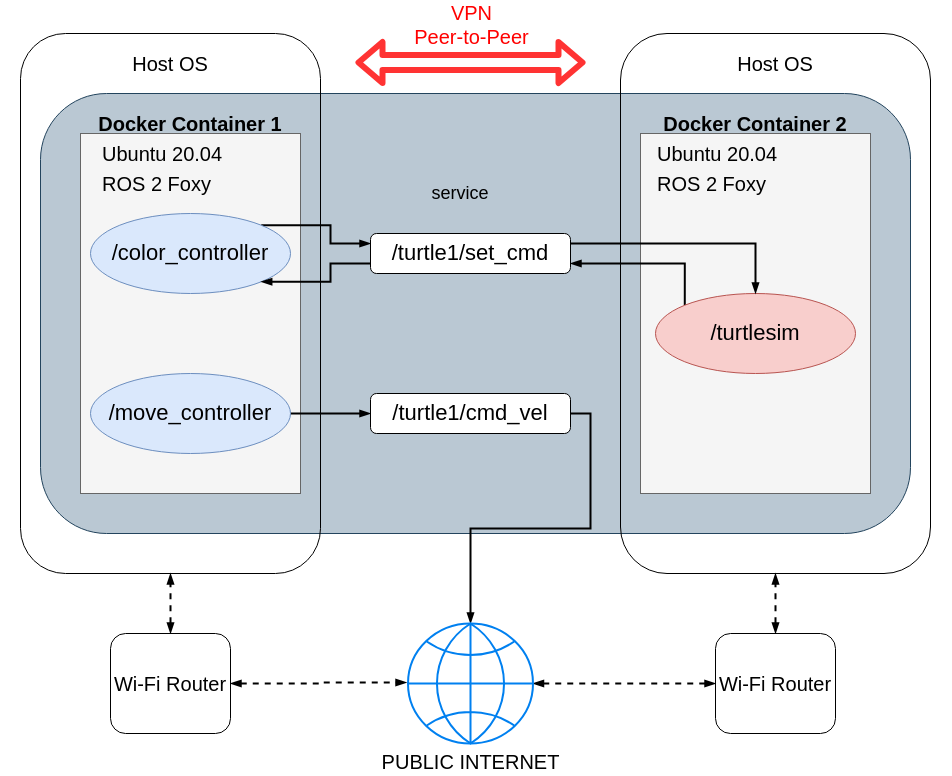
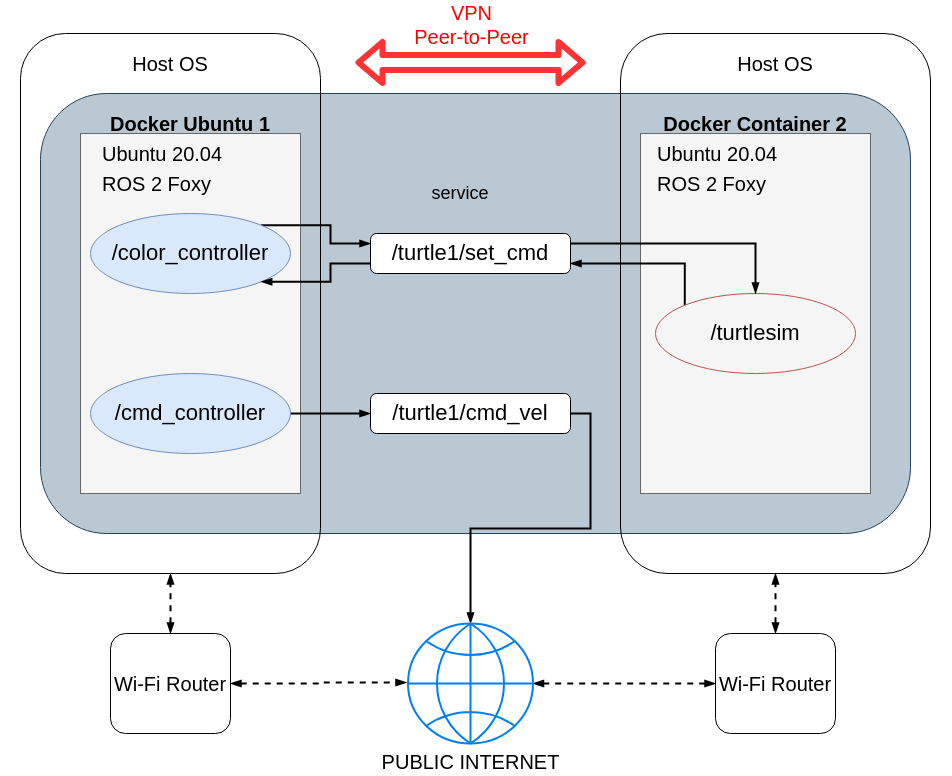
node "Docker Container 1": label "Docker Container 1" -> "Docker Ubuntu 1"
node "/turtlesim": fillcolor #f8cecc -> #f5f5f5
node "/move_controller": label "/move_controller" -> "/cmd_controller"
